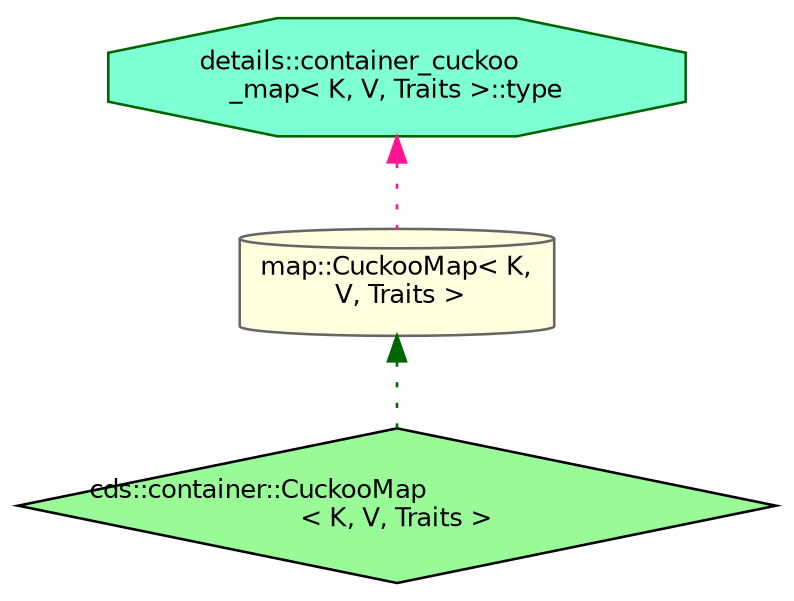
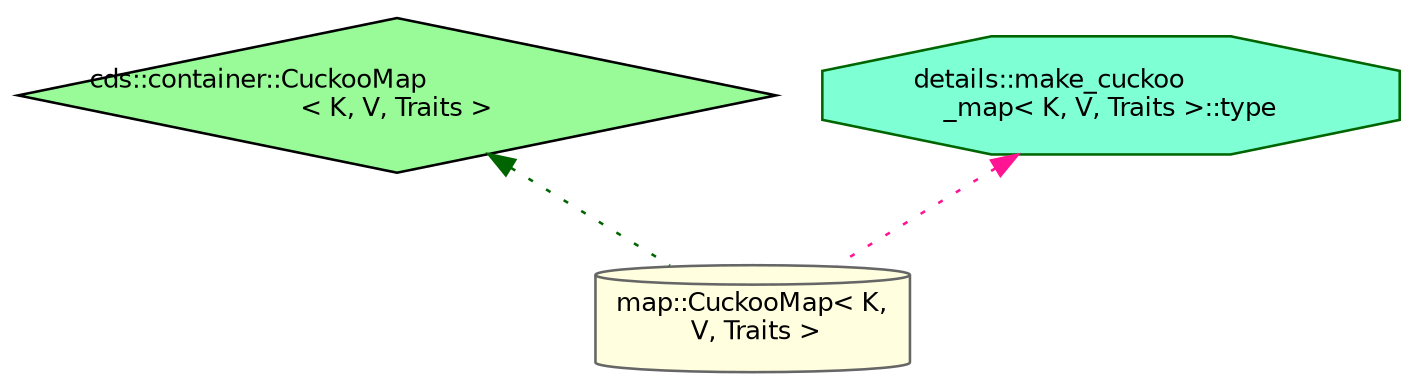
node "details::container_cuckoo _map< K, V, Traits >::type": label "details::container_cuckoo _map< K, V, Traits >::type" -> "details::make_cuckoo _map< K, V, Traits >::type"
edge "cds::container::CuckooMap < K, V, Traits >" -> "map::CuckooMap< K, V, Traits >": reversed
